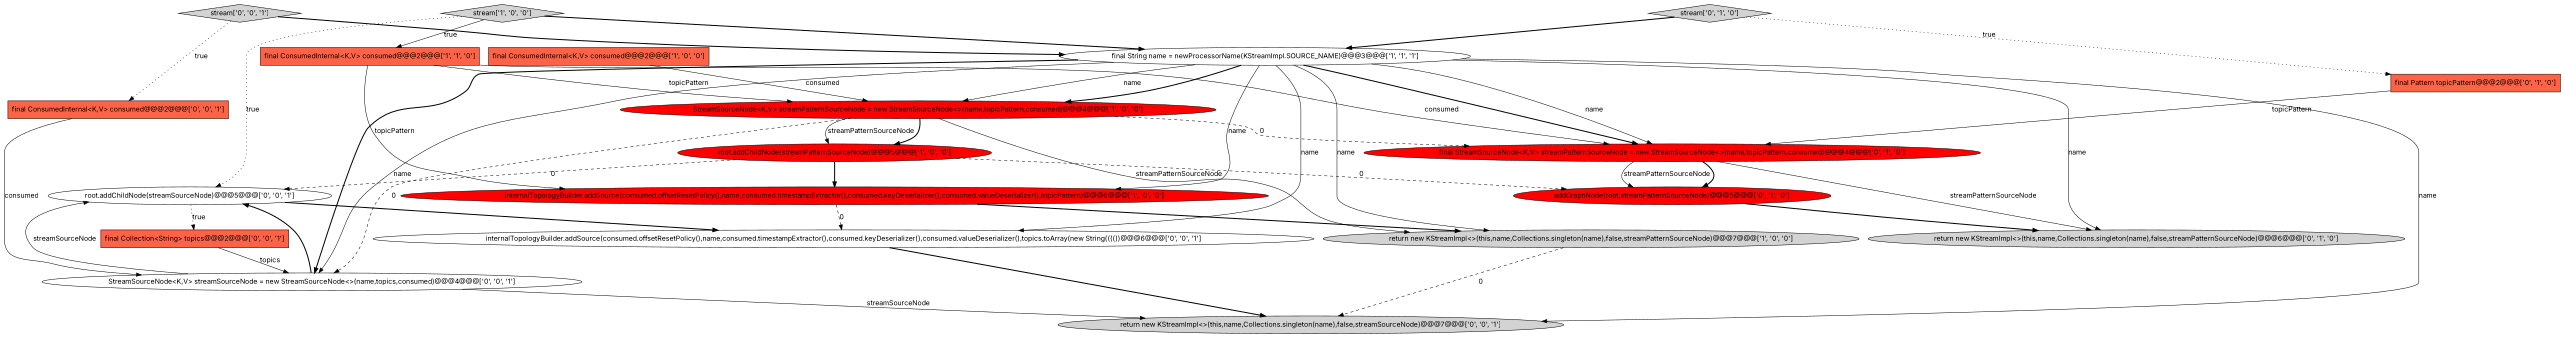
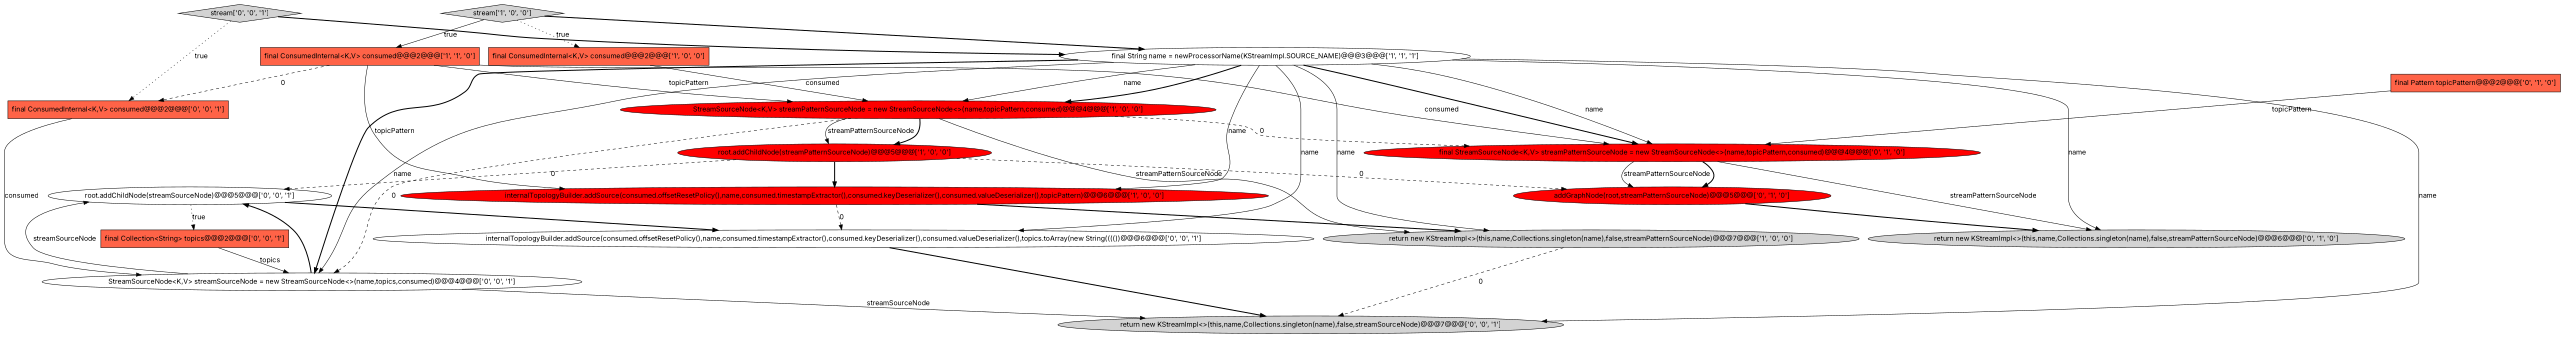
node "stream['0', '1', '0']": removed
edge "stream['1', '0', '0']" -> "root.addChildNode(streamSourceNode)@@@5@@@['0', '0', '1']": now "stream['1', '0', '0']" -> "final ConsumedInternal<K,V> consumed@@@2@@@['1', '0', '0']"
edge "final ConsumedInternal<K,V> consumed@@@2@@@['1', '1', '0']" -> "final ConsumedInternal<K,V> consumed@@@2@@@['0', '0', '1']": added, label "0"
